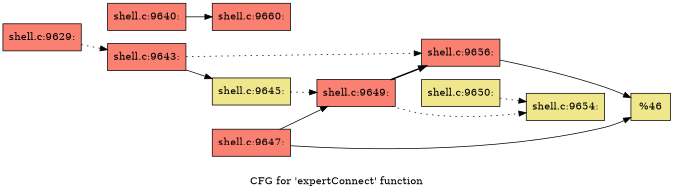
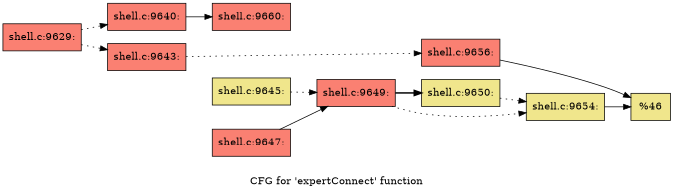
edge "shell.c:9629:" -> "shell.c:9640:": added
edge "shell.c:9643:" -> "shell.c:9645:": removed
edge "shell.c:9649:" -> "shell.c:9656:": now "shell.c:9649:" -> "shell.c:9650:"
edge "shell.c:9647:" -> "%46": now "shell.c:9654:" -> "%46"
